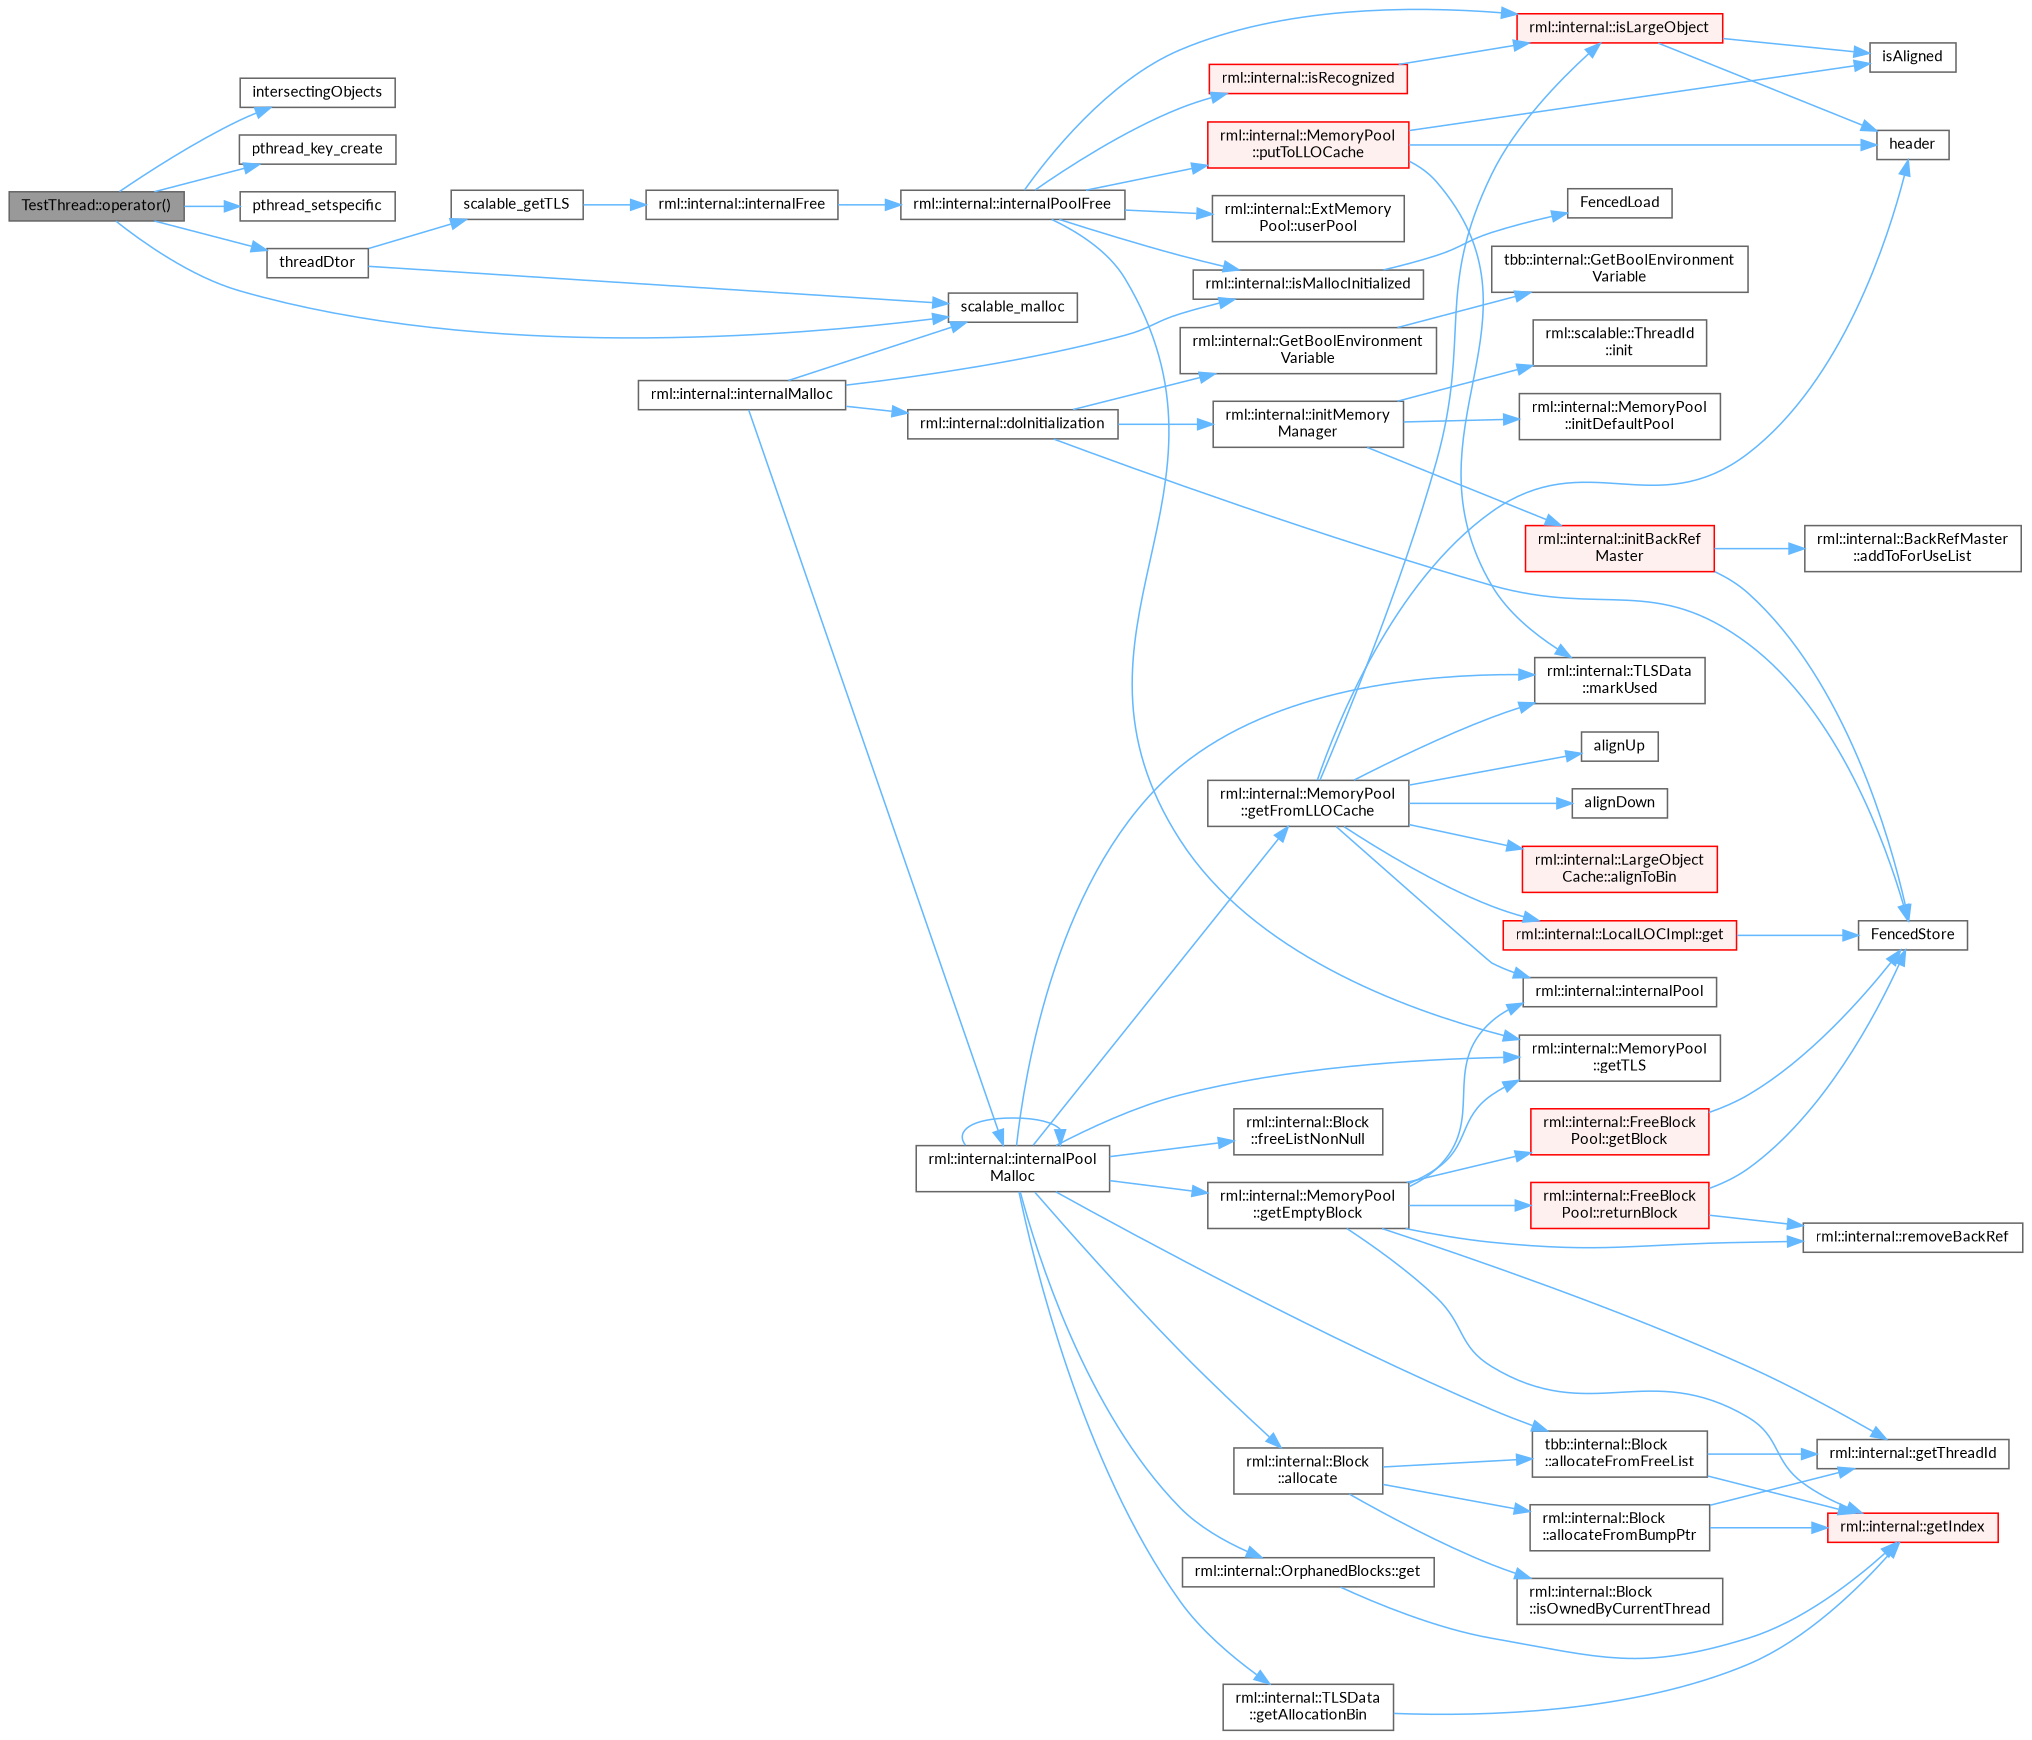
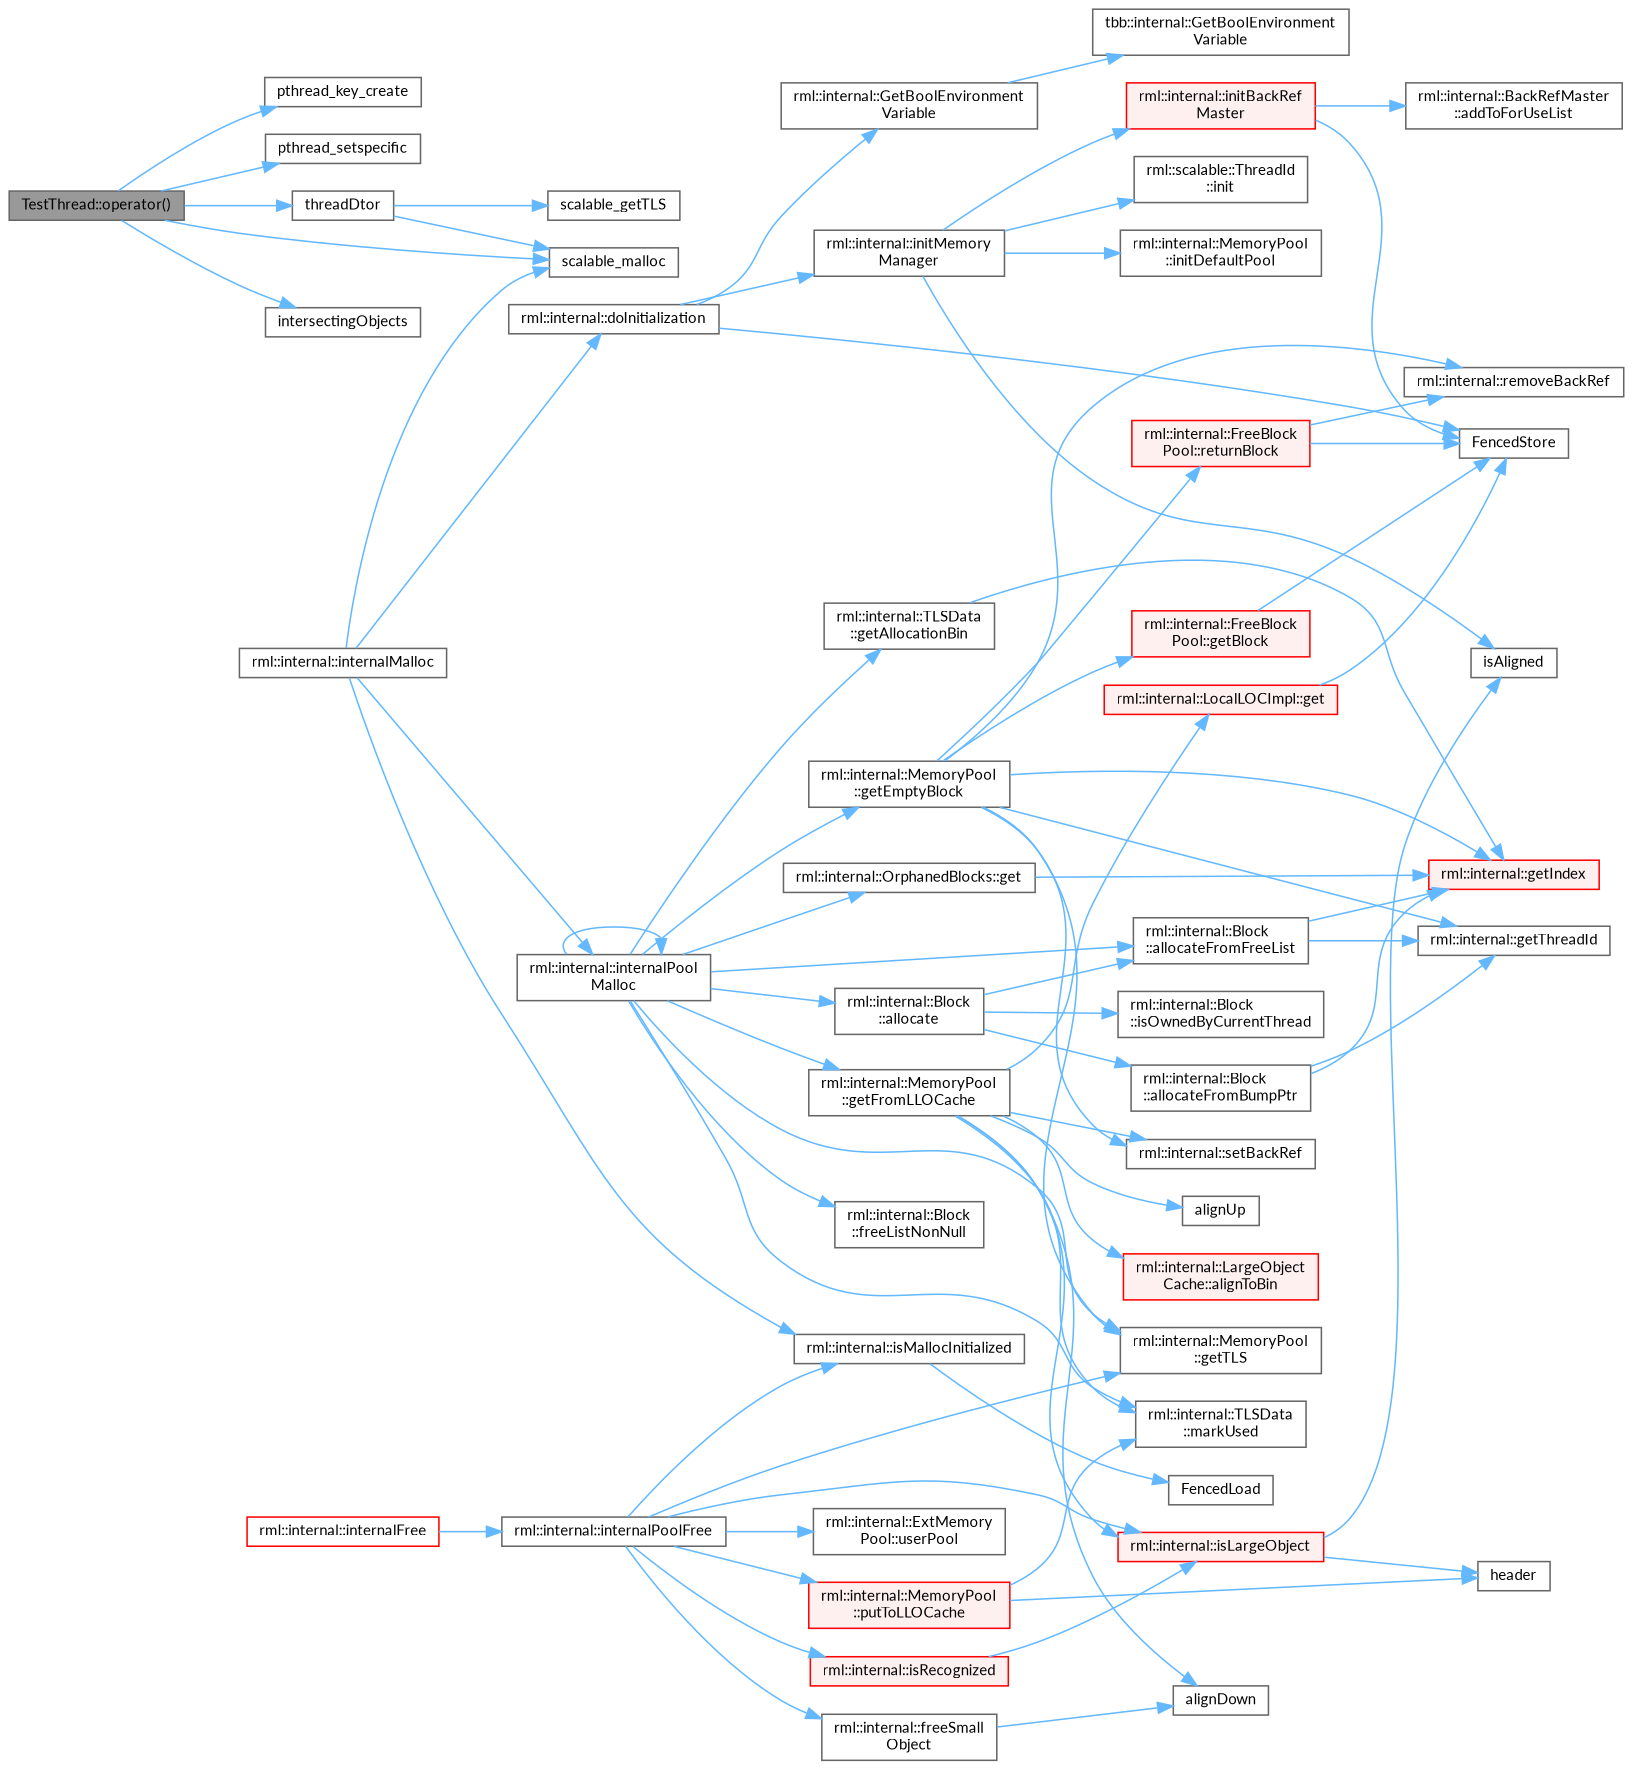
edge "rml::internal::MemoryPool ::putToLLOCache" -> "isAligned": now "rml::internal::initMemory Manager" -> "isAligned"
edge "scalable_getTLS" -> "rml::internal::internalFree": removed
node "rml::internal::internalFree": color grey40 -> red
edge "rml::internal::MemoryPool ::getFromLLOCache" -> "header": removed
node "rml::internal::internalPool": label "rml::internal::internalPool" -> "rml::internal::setBackRef"
node "tbb::internal::Block ::allocateFromFreeList": label "tbb::internal::Block ::allocateFromFreeList" -> "rml::internal::Block ::allocateFromFreeList"
node "rml::internal::freeSmall Object": added
